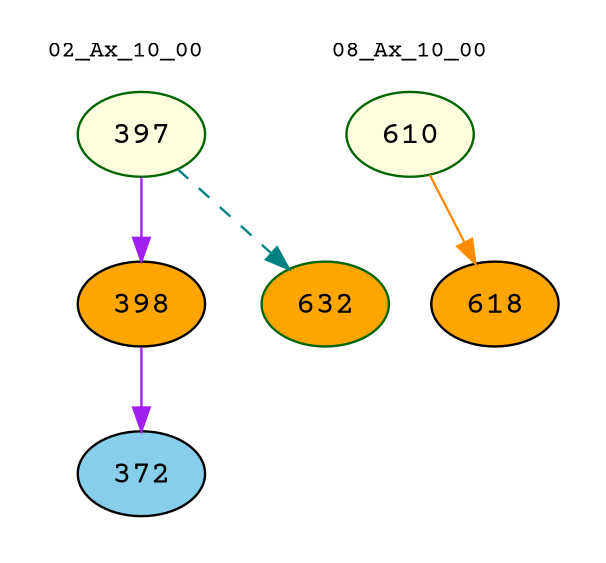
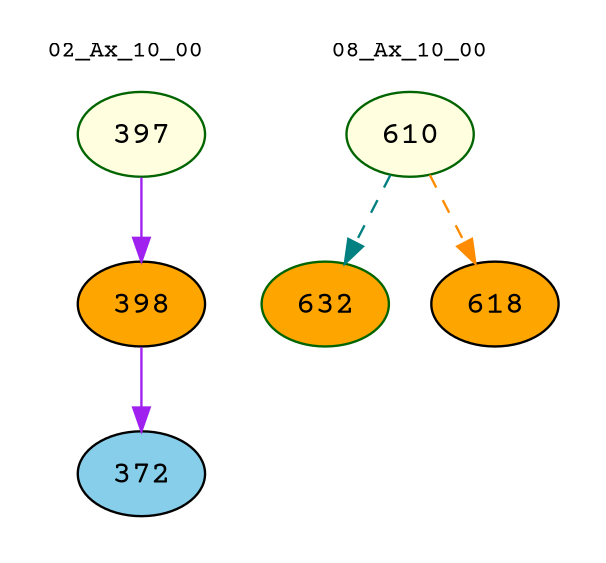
edge "397" -> "632": now "610" -> "632"
edge "610" -> "618": style solid -> dashed
